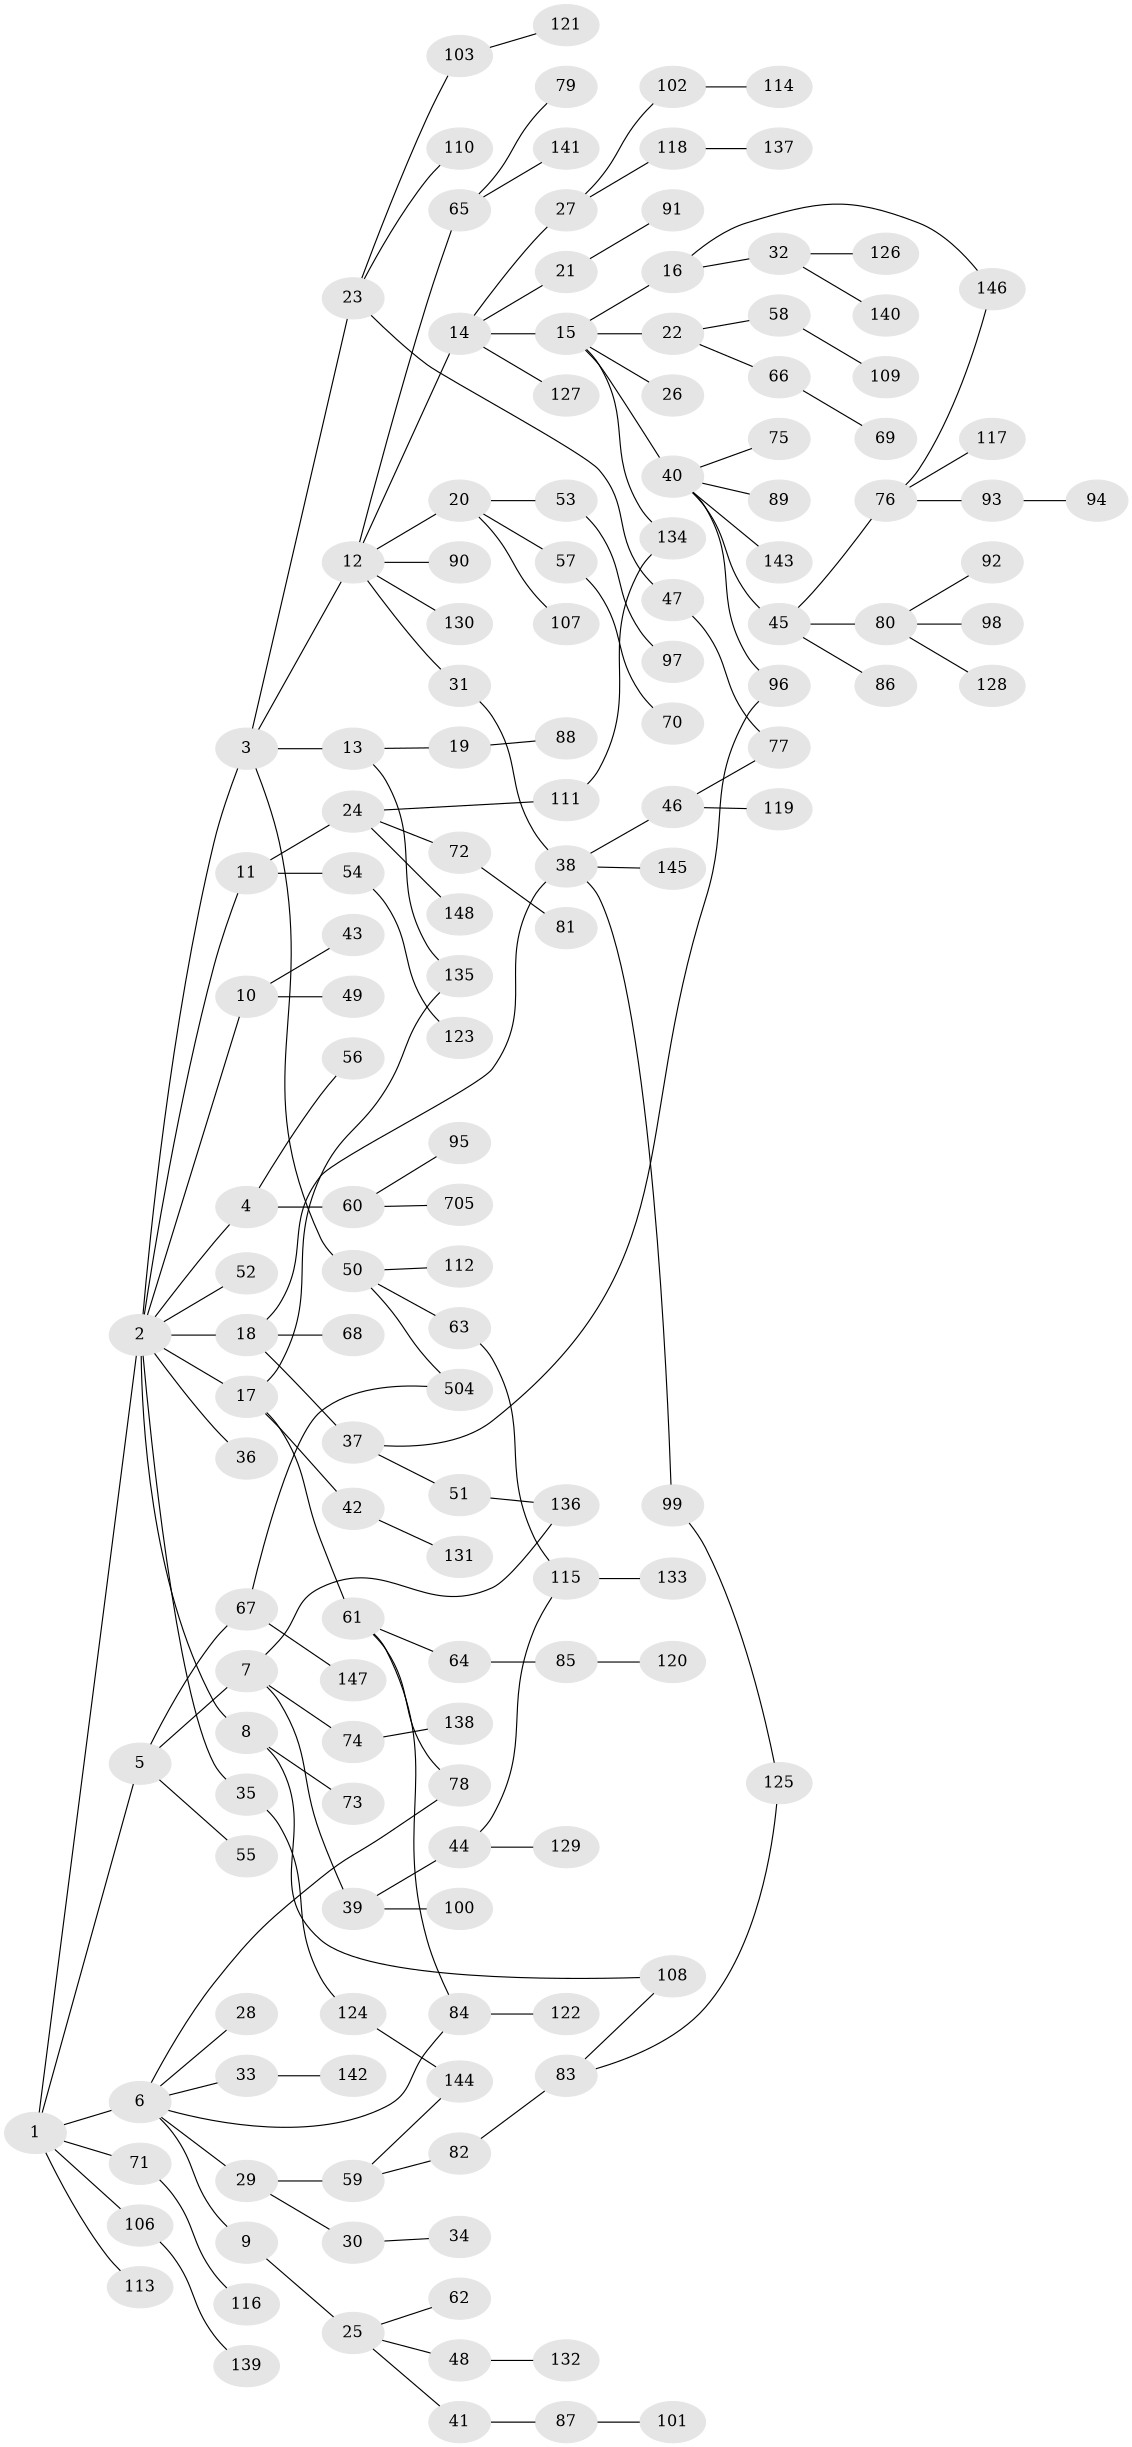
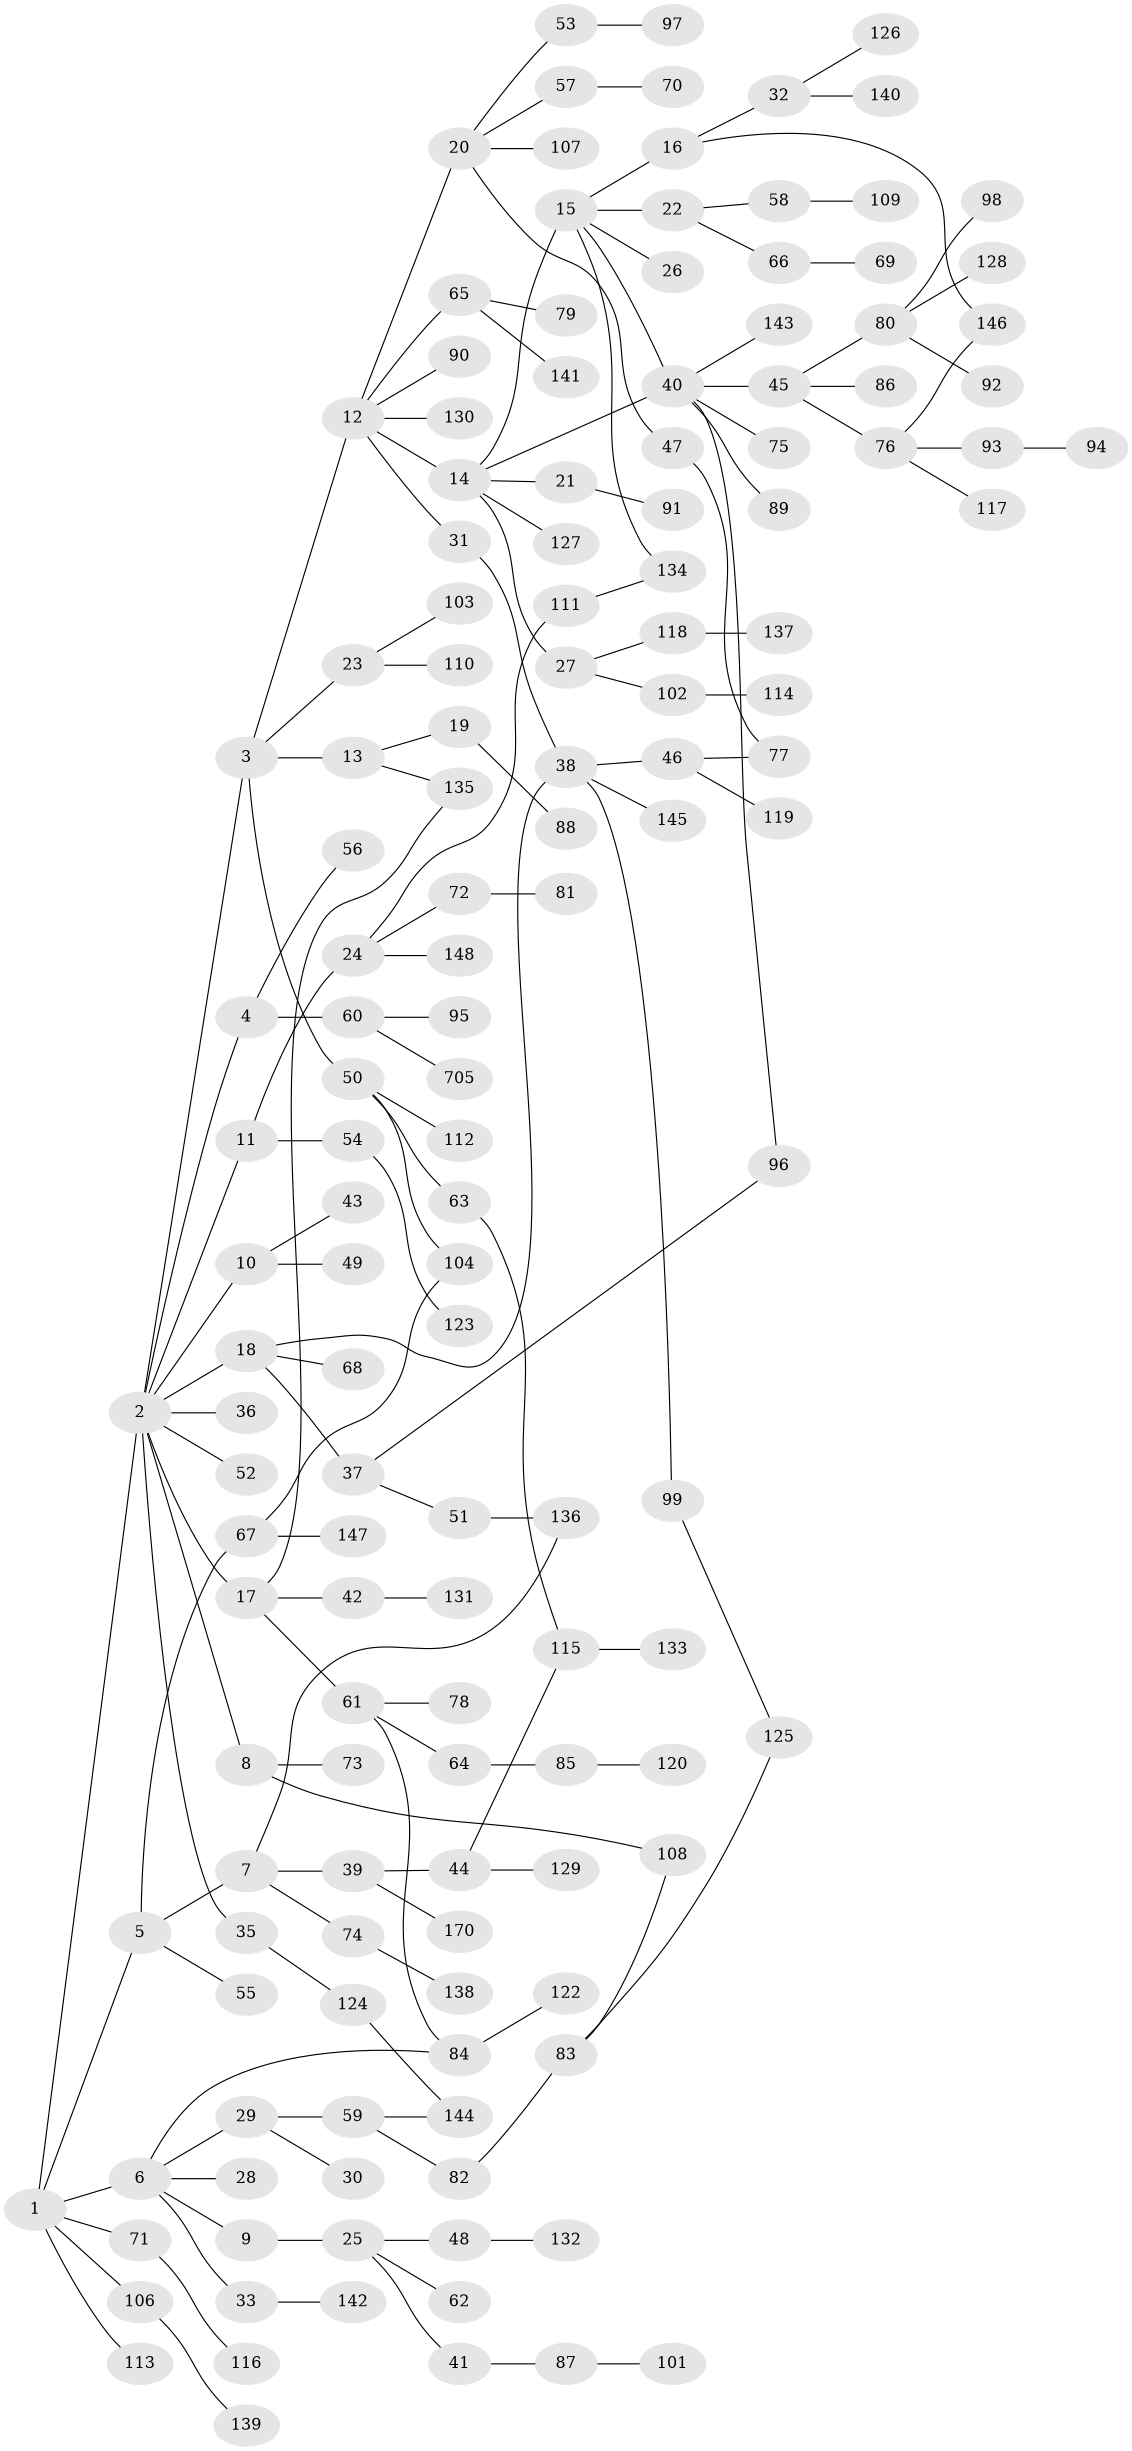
node "121": removed
edge "23" -- "47": now "20" -- "47"
edge "40" -- "14": added
node "504": label "504" -> "104"
node "100": label "100" -> "170"
edge "78" -- "6": removed
node "34": removed
